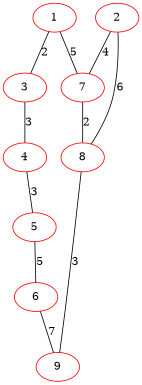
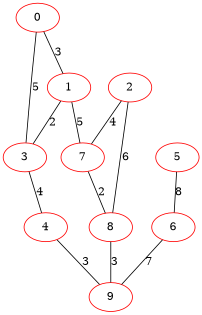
node "0": added
edge "3" -- "4": label "3" -> "4"
edge "4" -- "5": now "4" -- "9"
edge "5" -- "6": label "5" -> "8"
